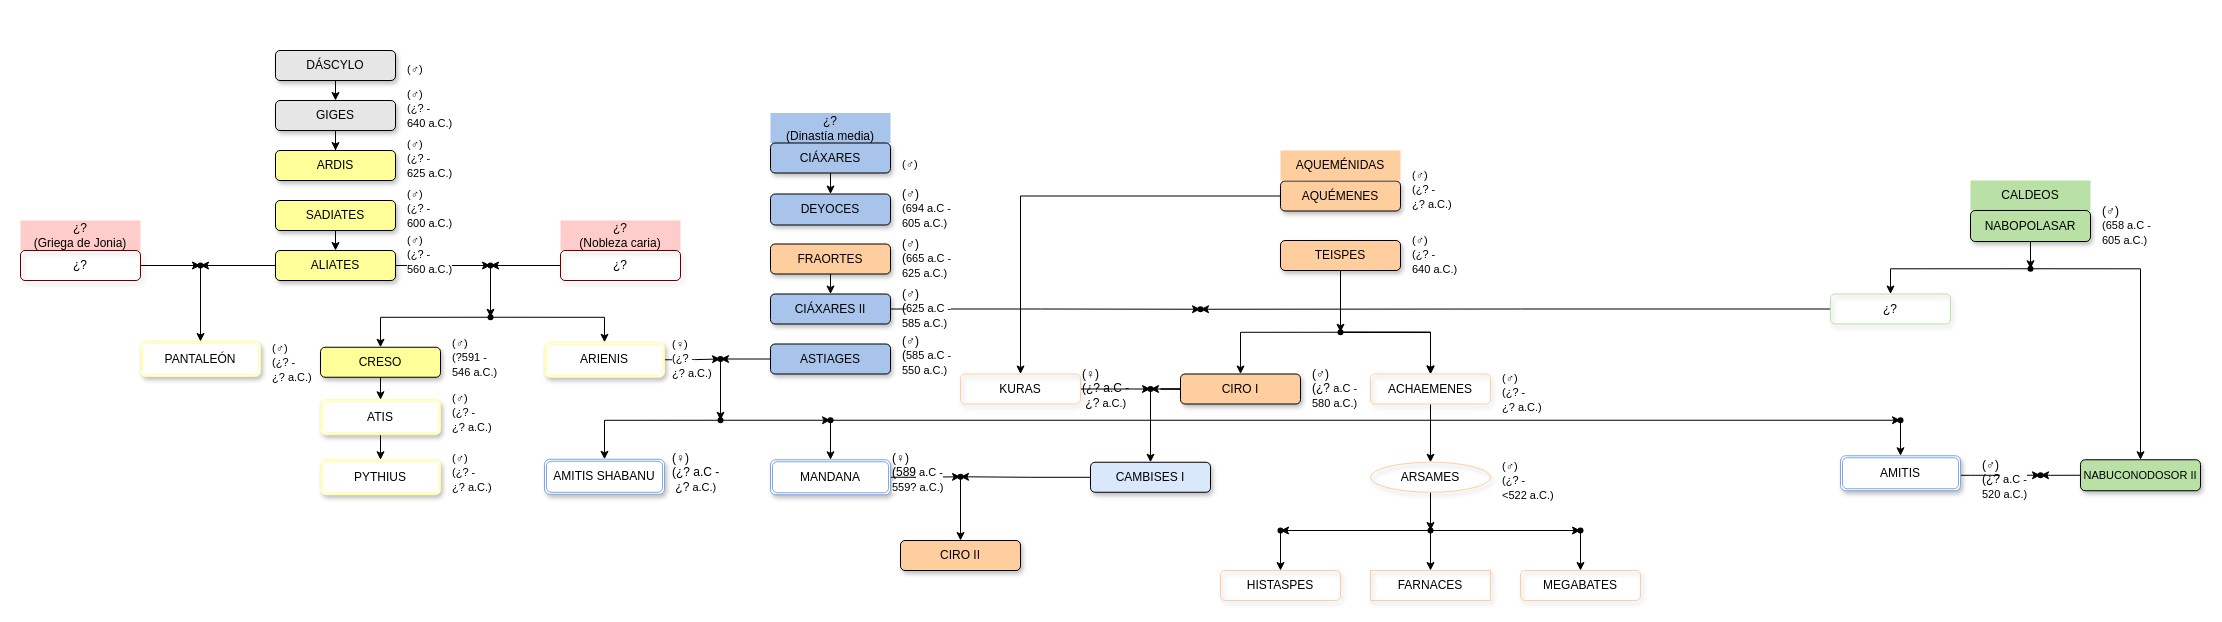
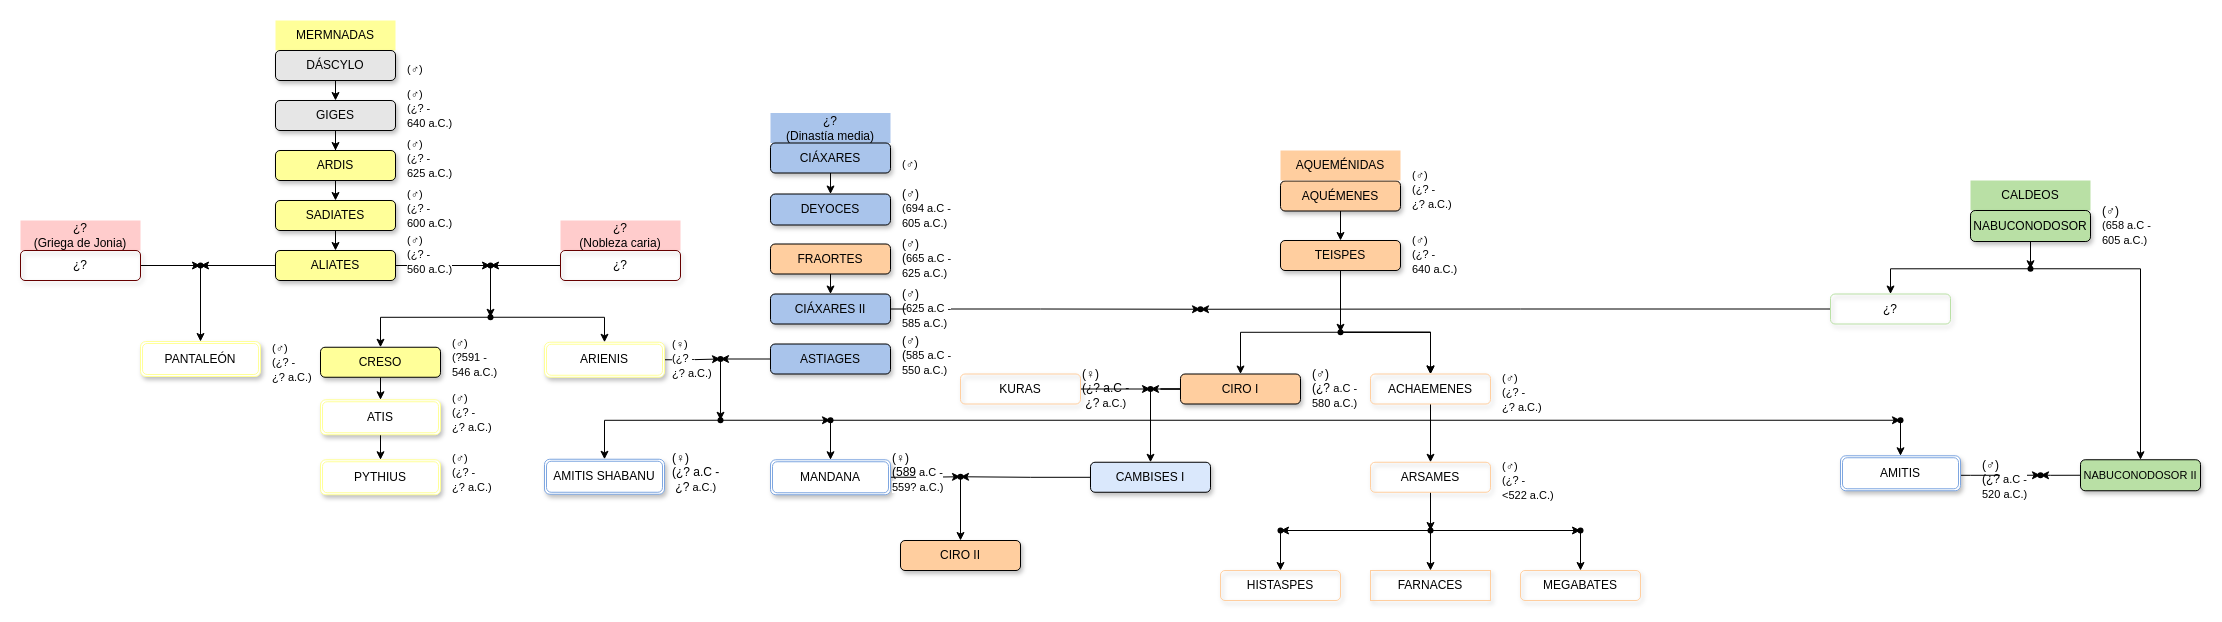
node "MERMNADAS": added
edge "ARDIS" -> "SADIATES": added
edge "AQUÉMENES" -> "KURAS": now "AQUÉMENES" -> "TEISPES"
node "NABOPOLASAR": label "NABOPOLASAR" -> "NABUCONODOSOR"
node "ARSAMES": shape ellipse -> rounded rectangle
